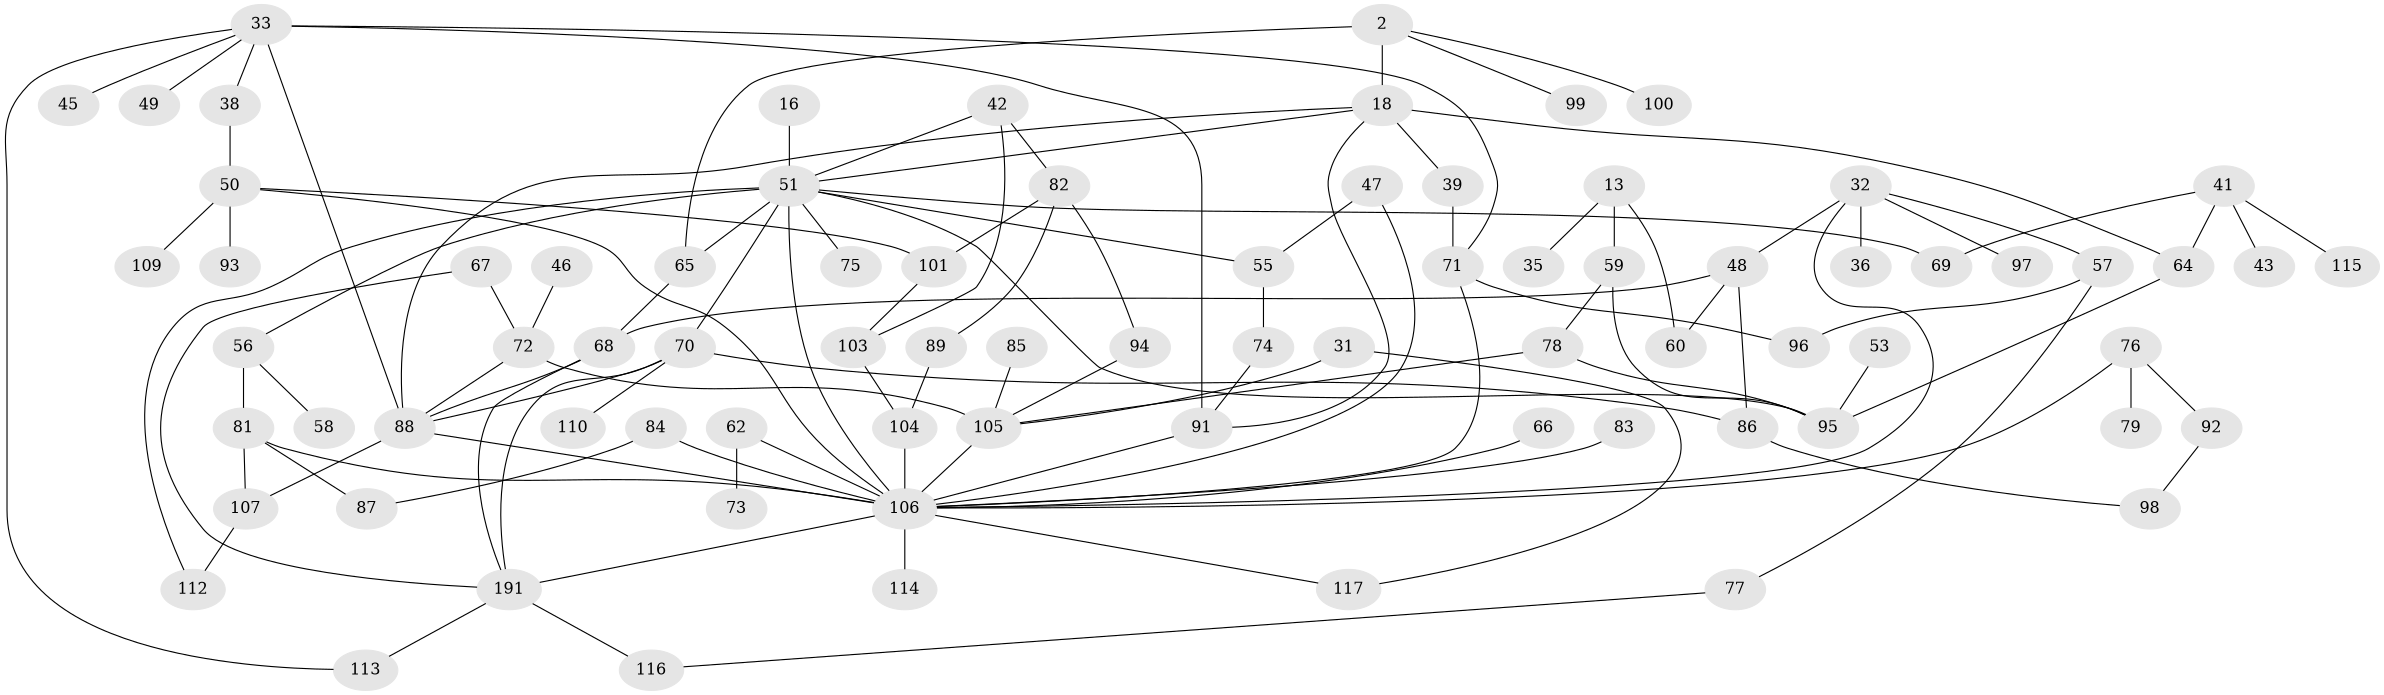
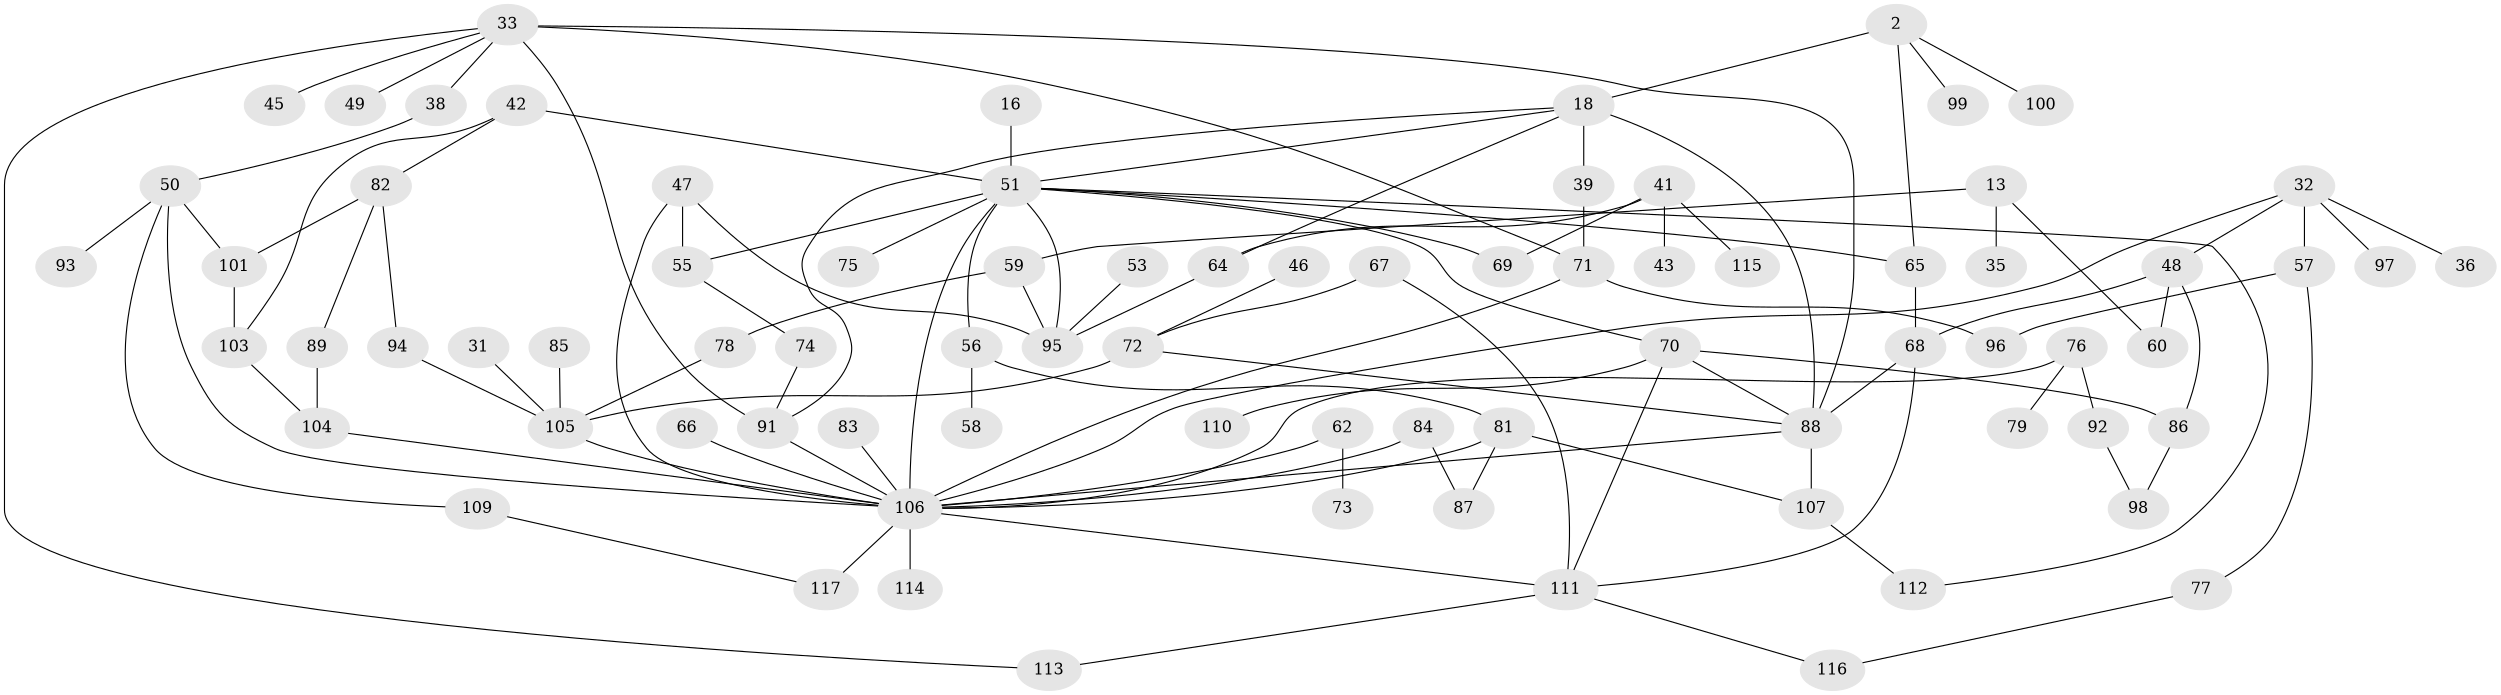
edge "78" -- "95": now "47" -- "95"
edge "31" -- "117": now "109" -- "117"
node "191": label "191" -> "111"
